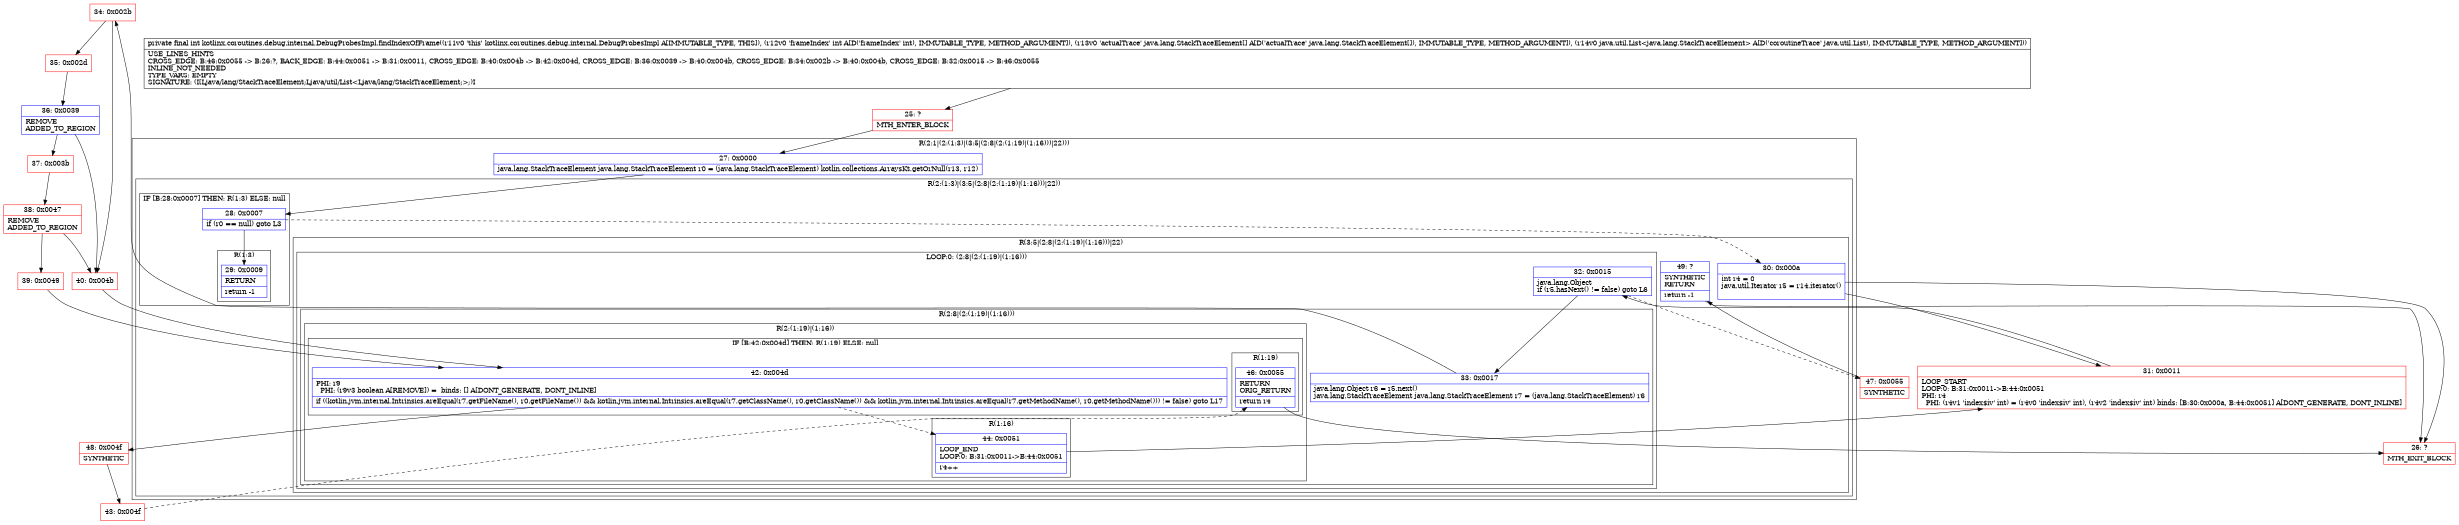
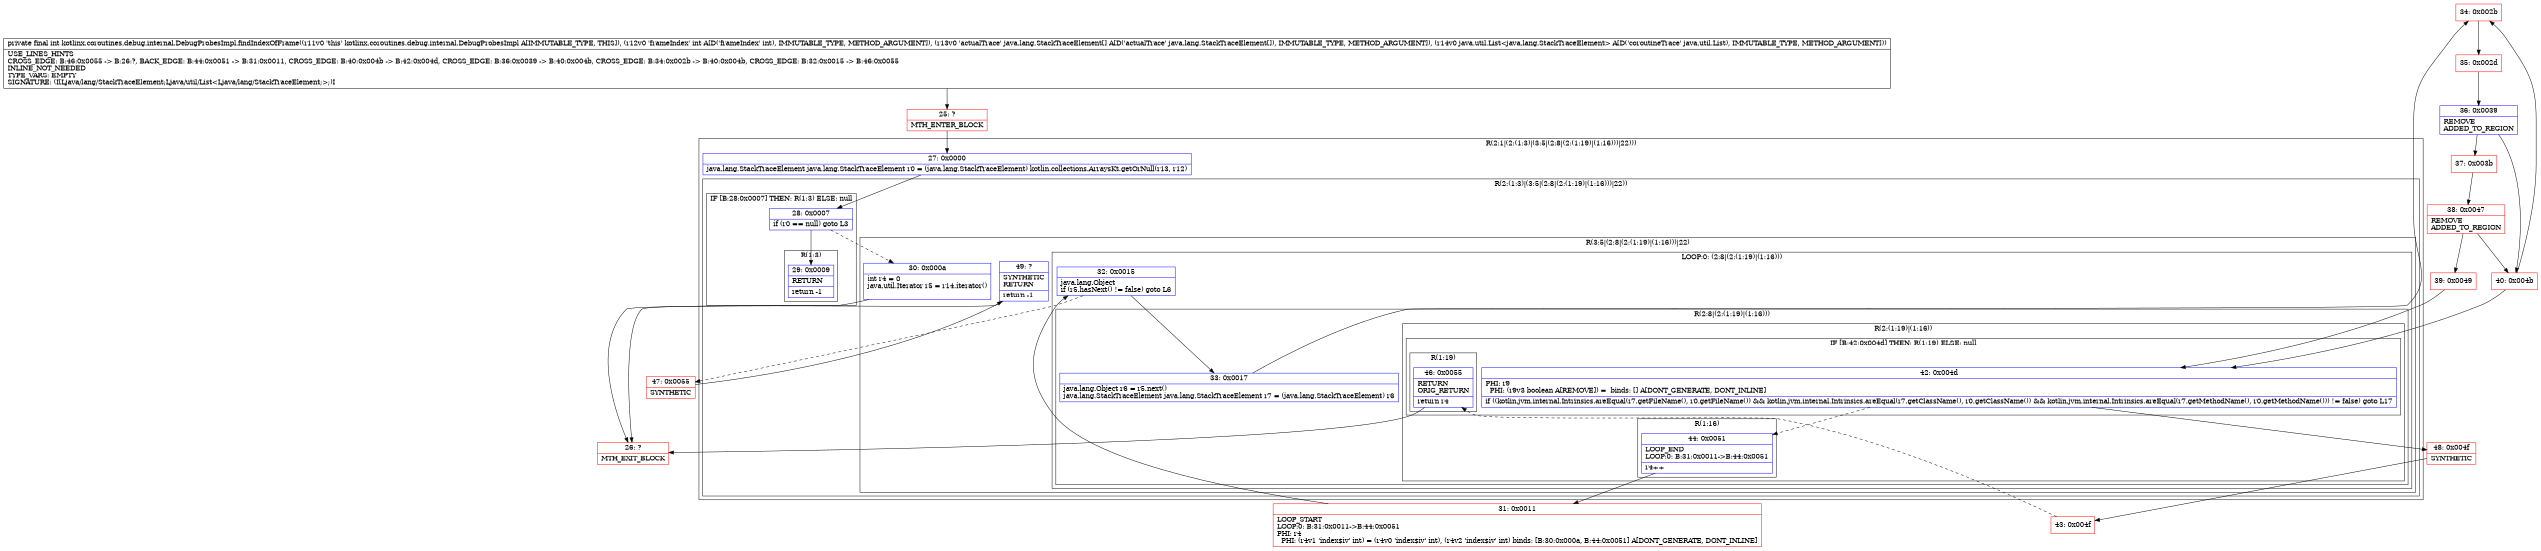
edge "34: 0x002b" -> "40: 0x004b": reversed
edge "30: 0x000a" -> "31: 0x0011": removed
